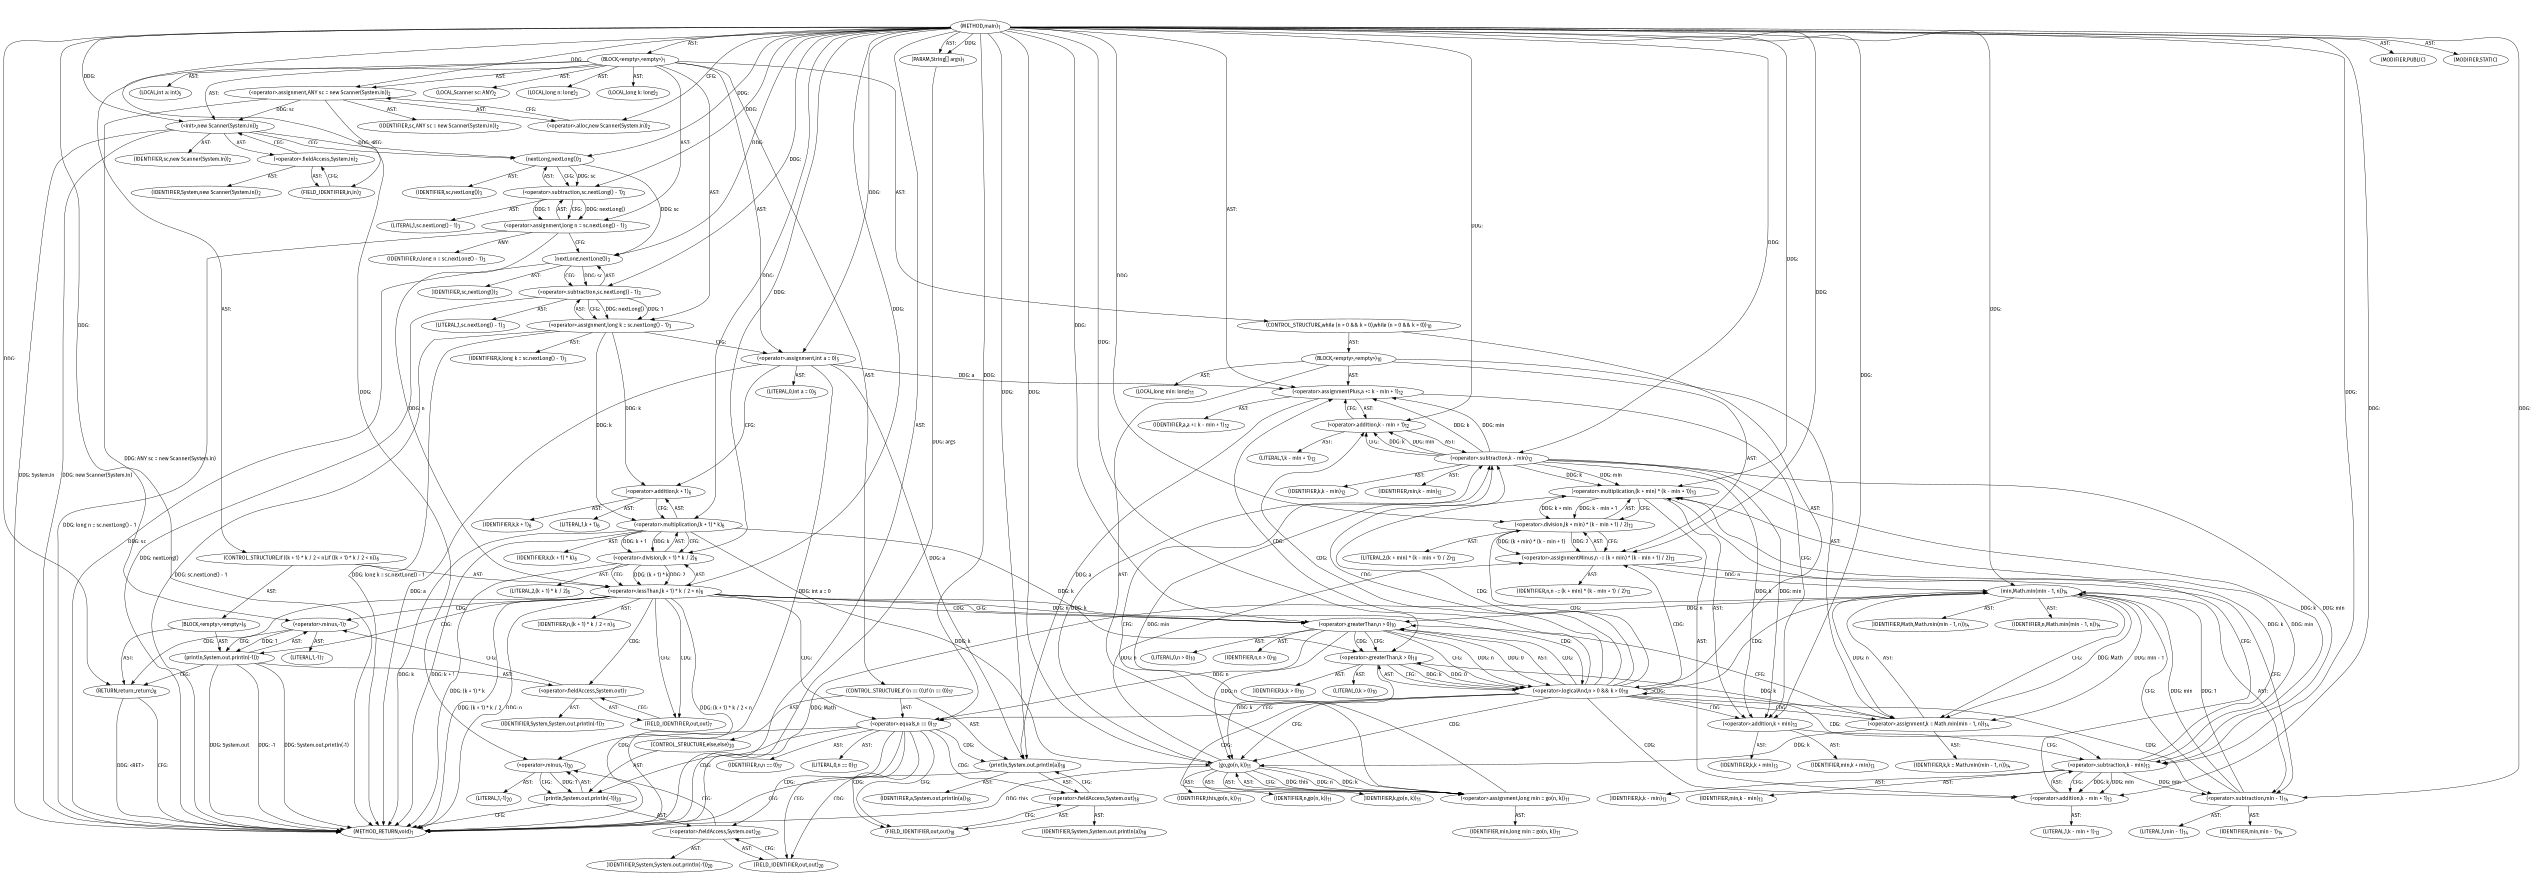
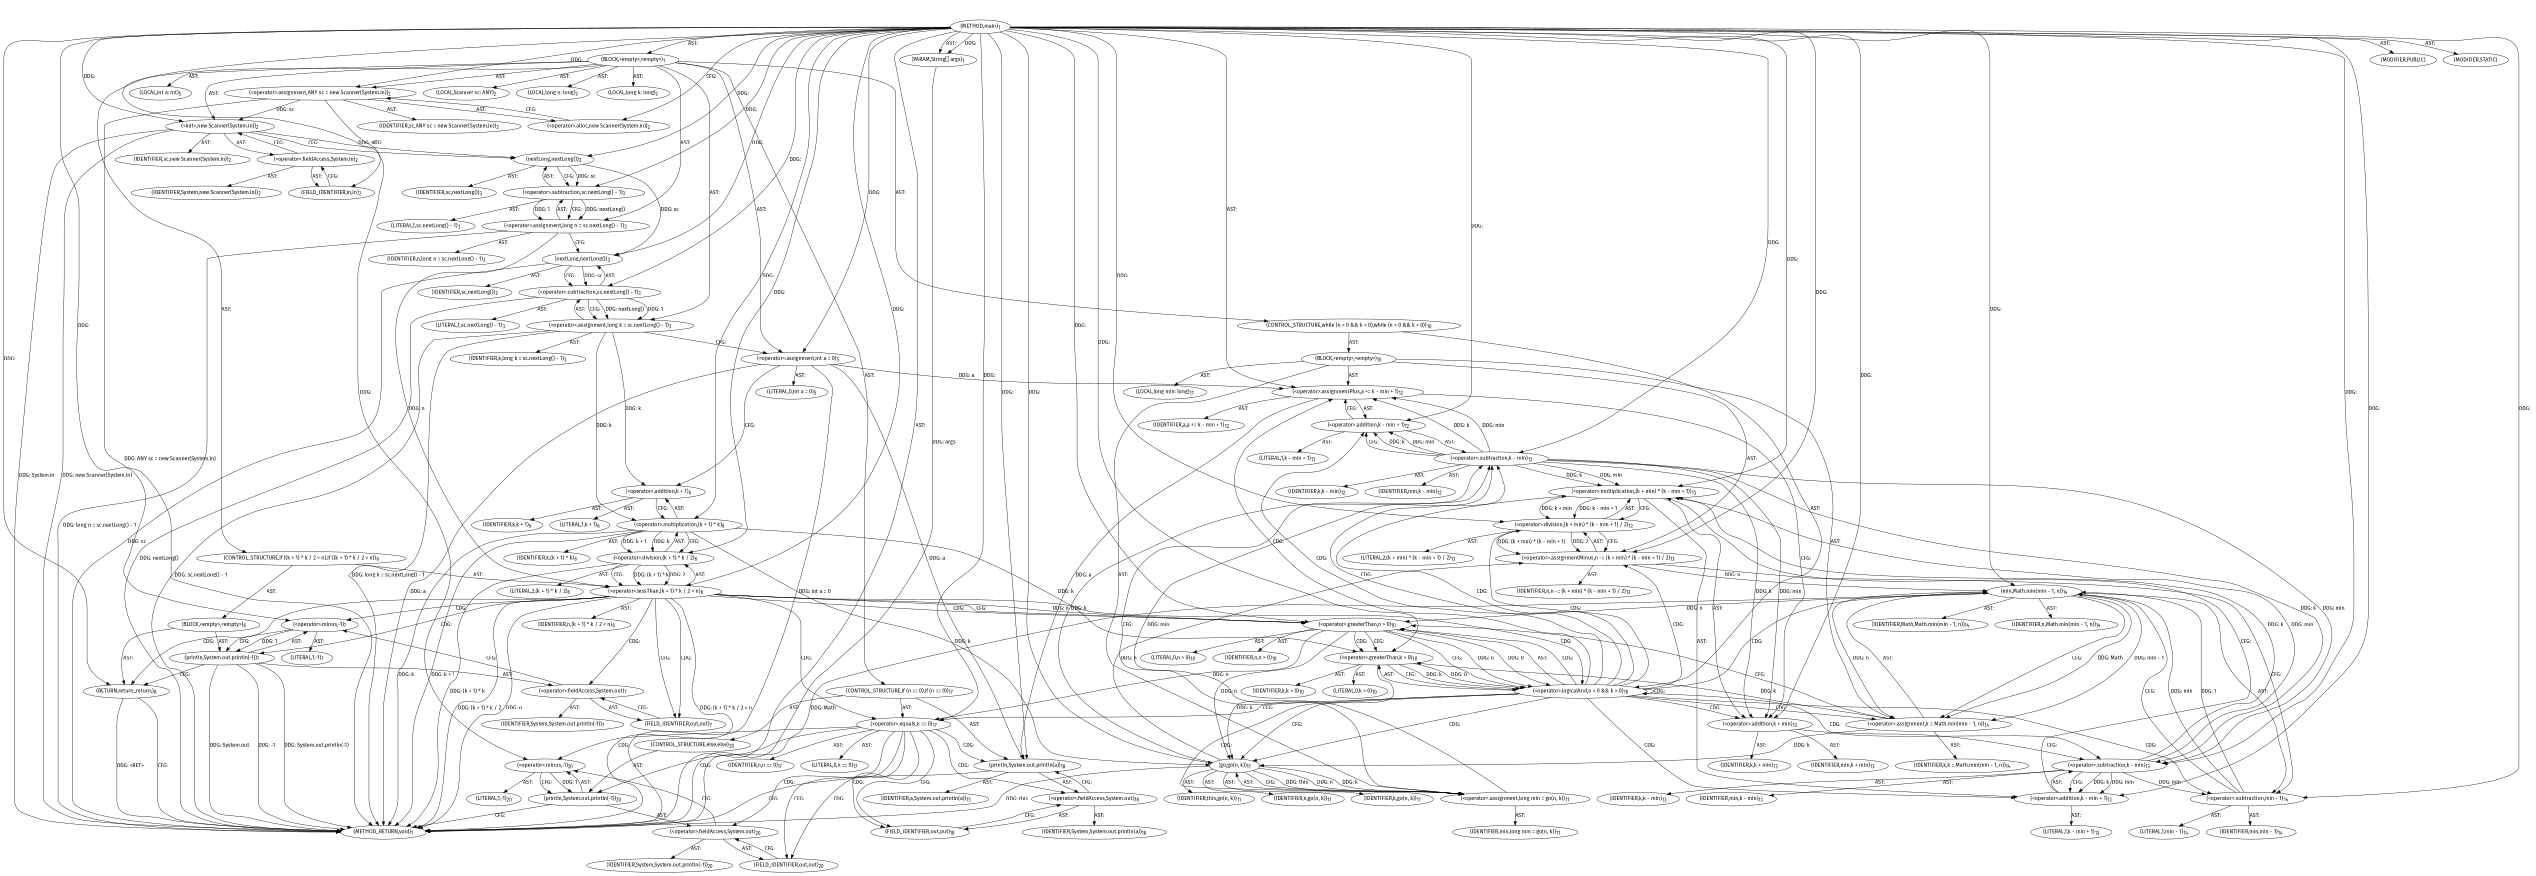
edge "(<operator>.assignment,long n = sc.nextLong() - 1)" -> "(IDENTIFIER,n,long n = sc.nextLong() - 1)": label "ANY: " -> "AST: "
node "(IDENTIFIER,a,System.out.println(a))": text "18" -> "15"
